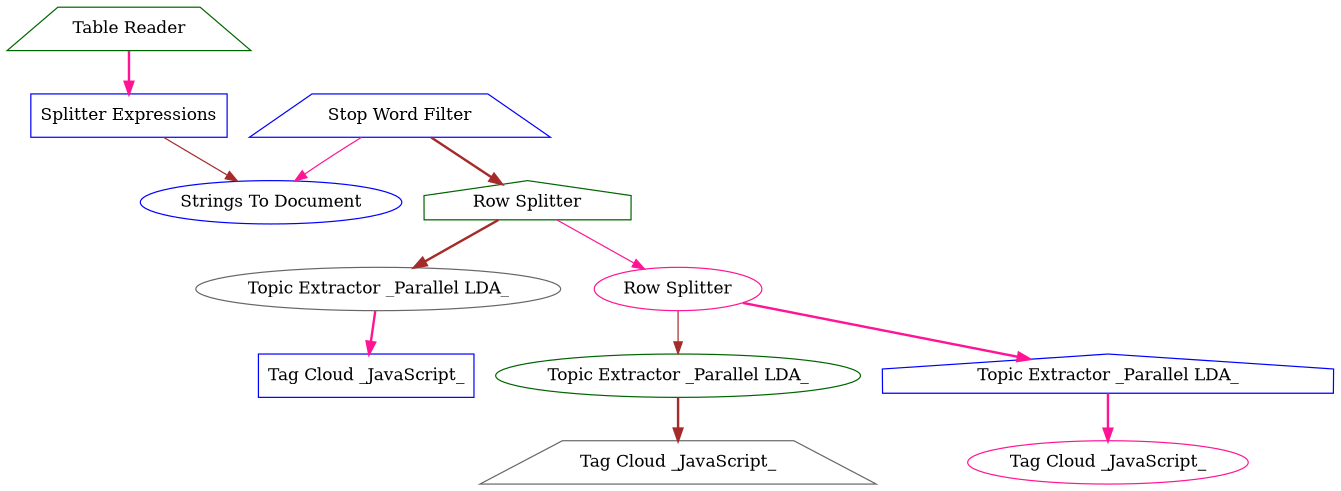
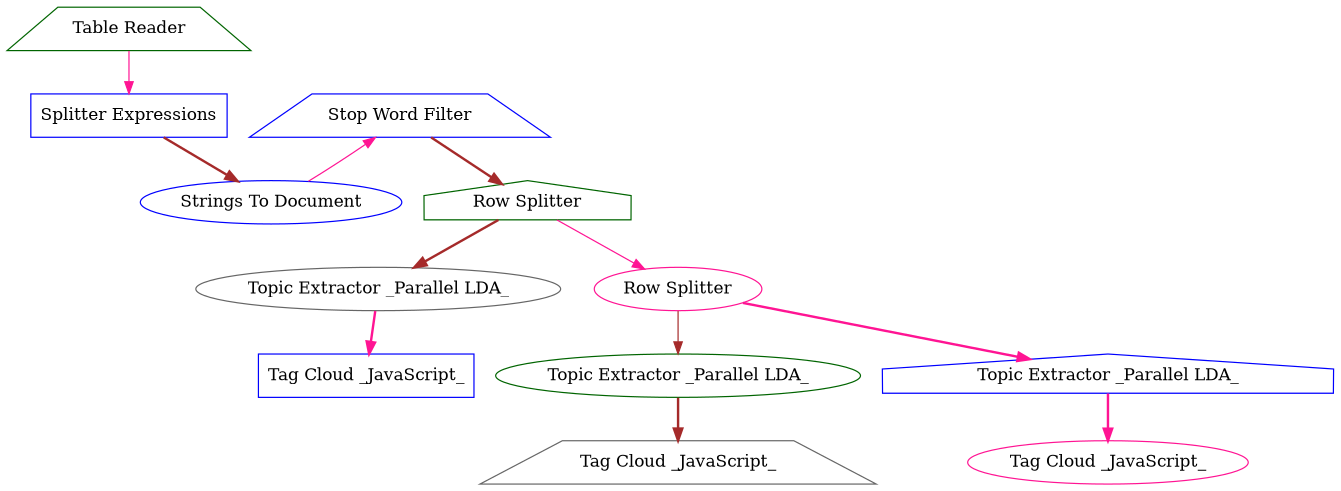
edge "Table Reader" -> "Splitter Expressions": style bold -> solid
edge "Stop Word Filter" -> "Strings To Document": reversed
edge "Splitter Expressions" -> "Strings To Document": style solid -> bold
